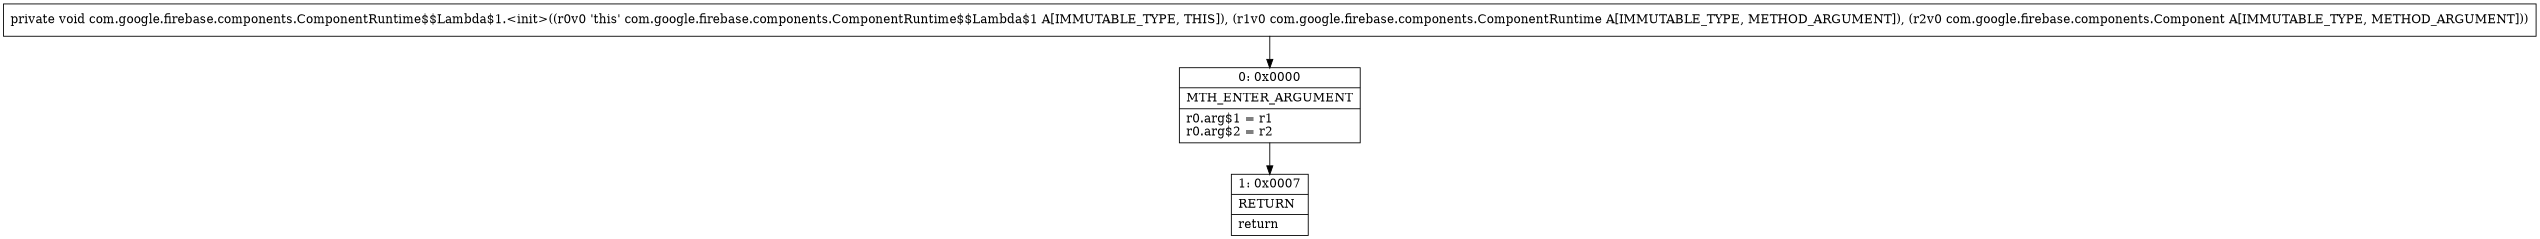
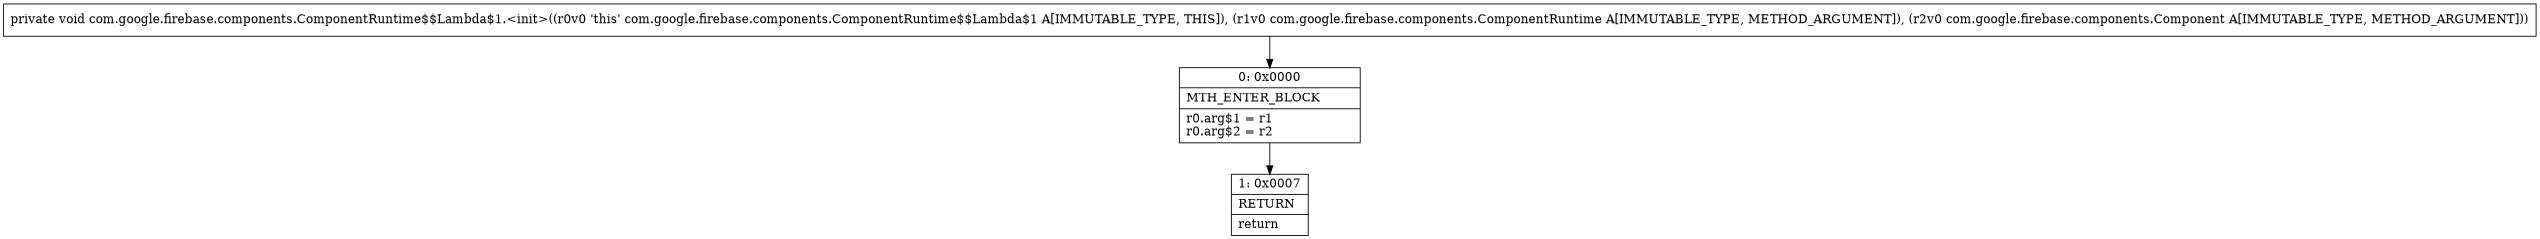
node "0: 0x0000": text "MTH_ENTER_ARGUMENT" -> "MTH_ENTER_BLOCK"
